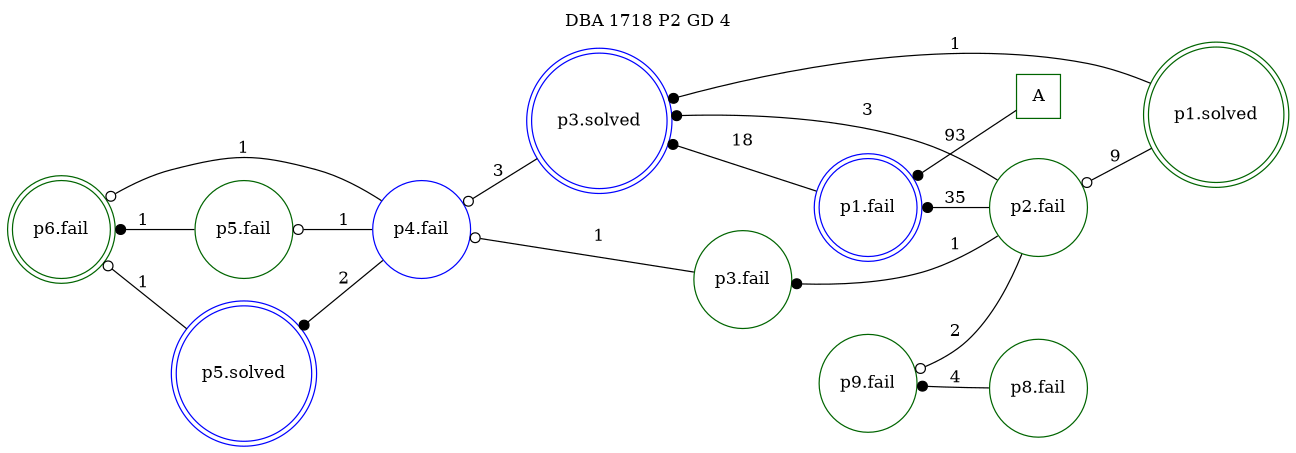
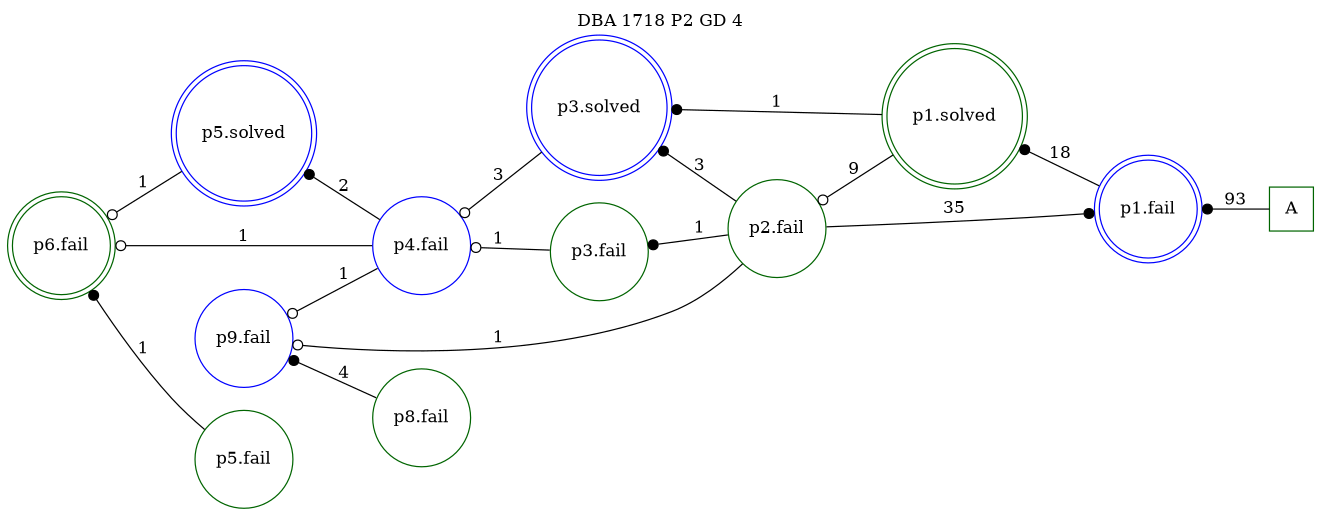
edge "p1.fail" -> "p3.solved": now "p1.fail" -> "p1.solved"
edge "p4.fail" -> "p5.fail": now "p4.fail" -> "p9.fail"
edge "p2.fail" -> "p9.fail": label "2" -> "1"
node "p9.fail": color darkgreen -> blue
